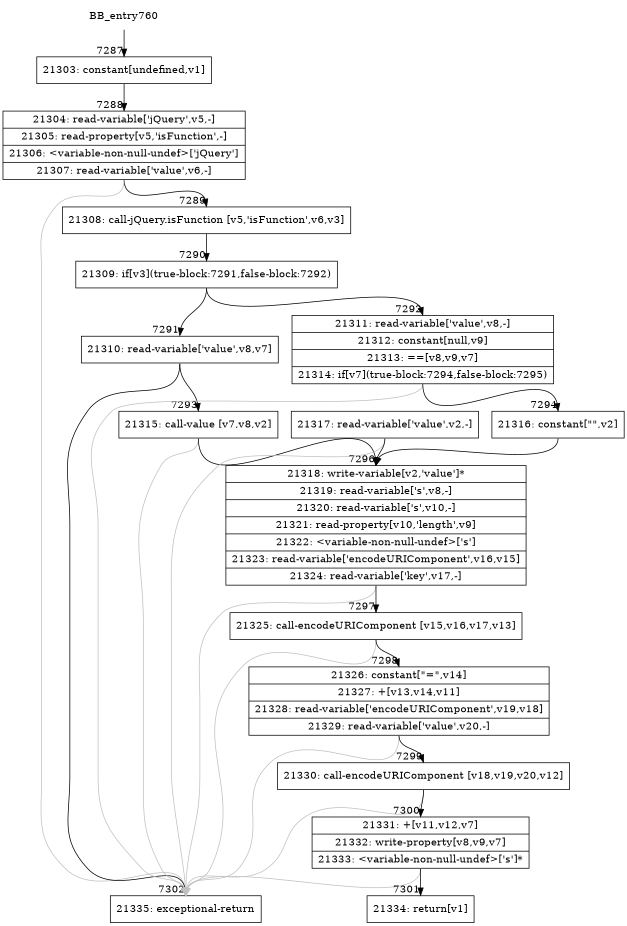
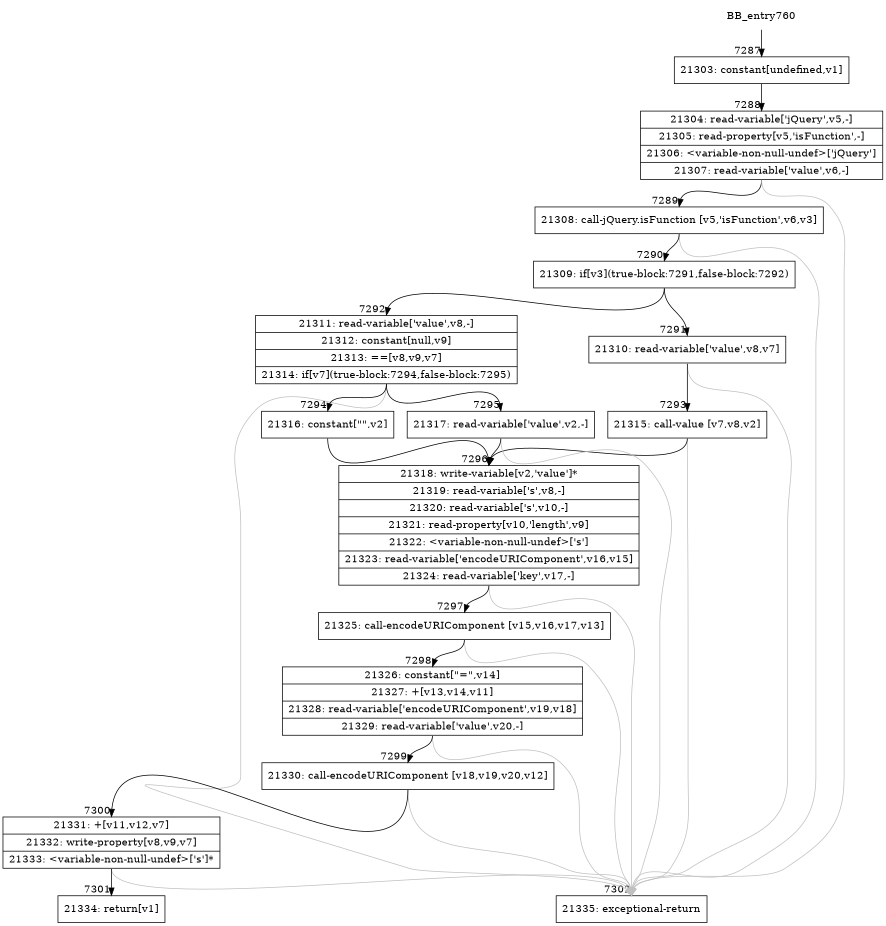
edge "21311: read-variable['value',v8,-]" -> "21317: read-variable['value',v2,-]": added
edge "21308: call-jQuery.isFunction [v5,'isFunction',v6,v3]" -> "21335: exceptional-return": added
edge "21310: read-variable['value',v8,v7]" -> "21335: exceptional-return": color black -> gray
